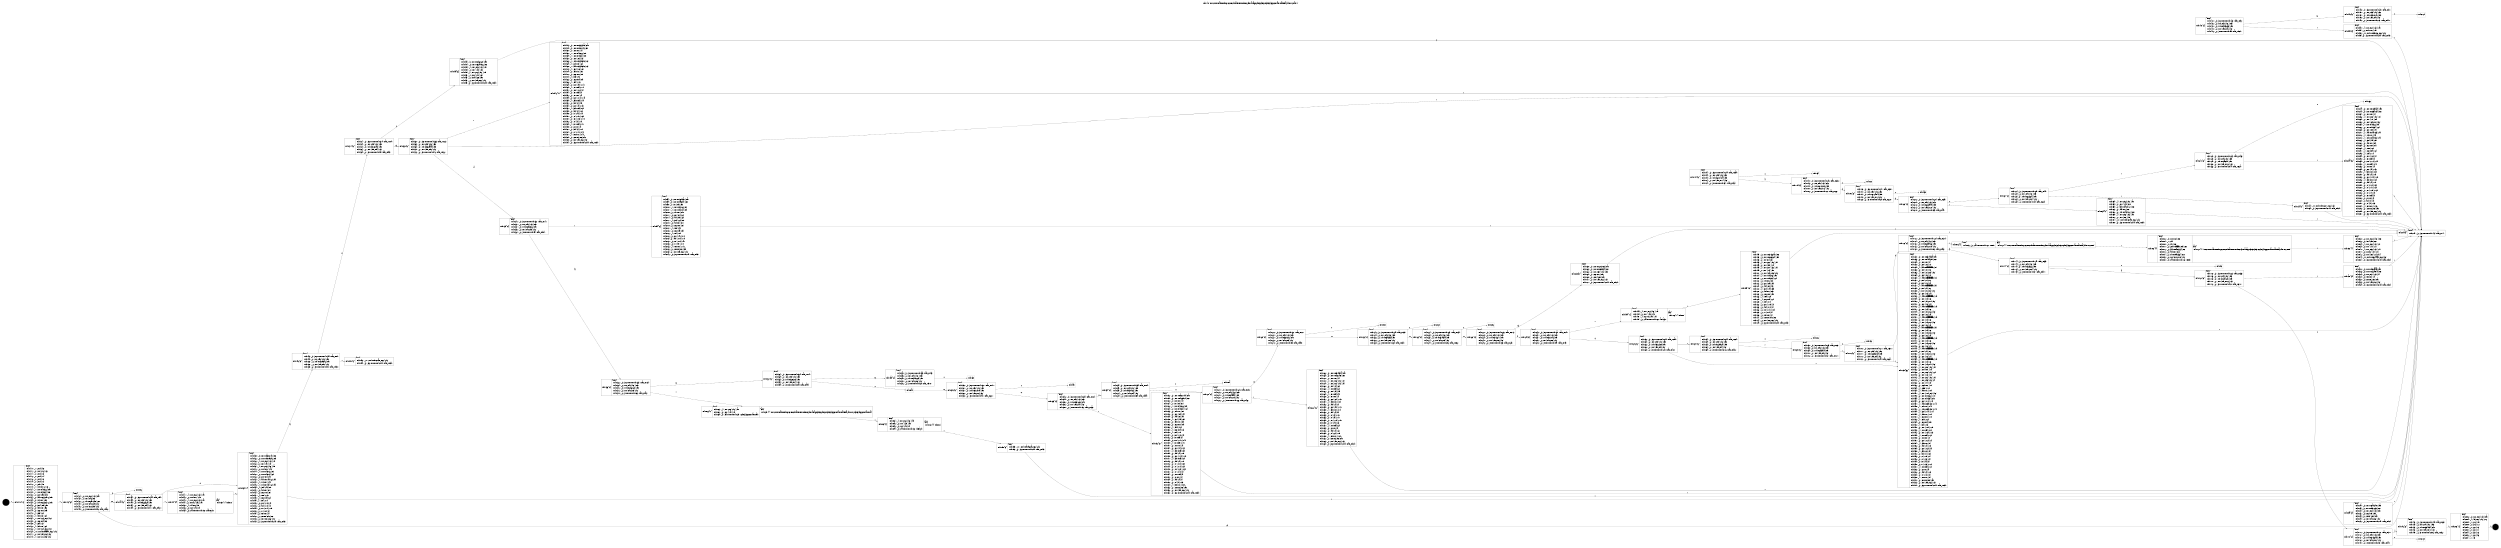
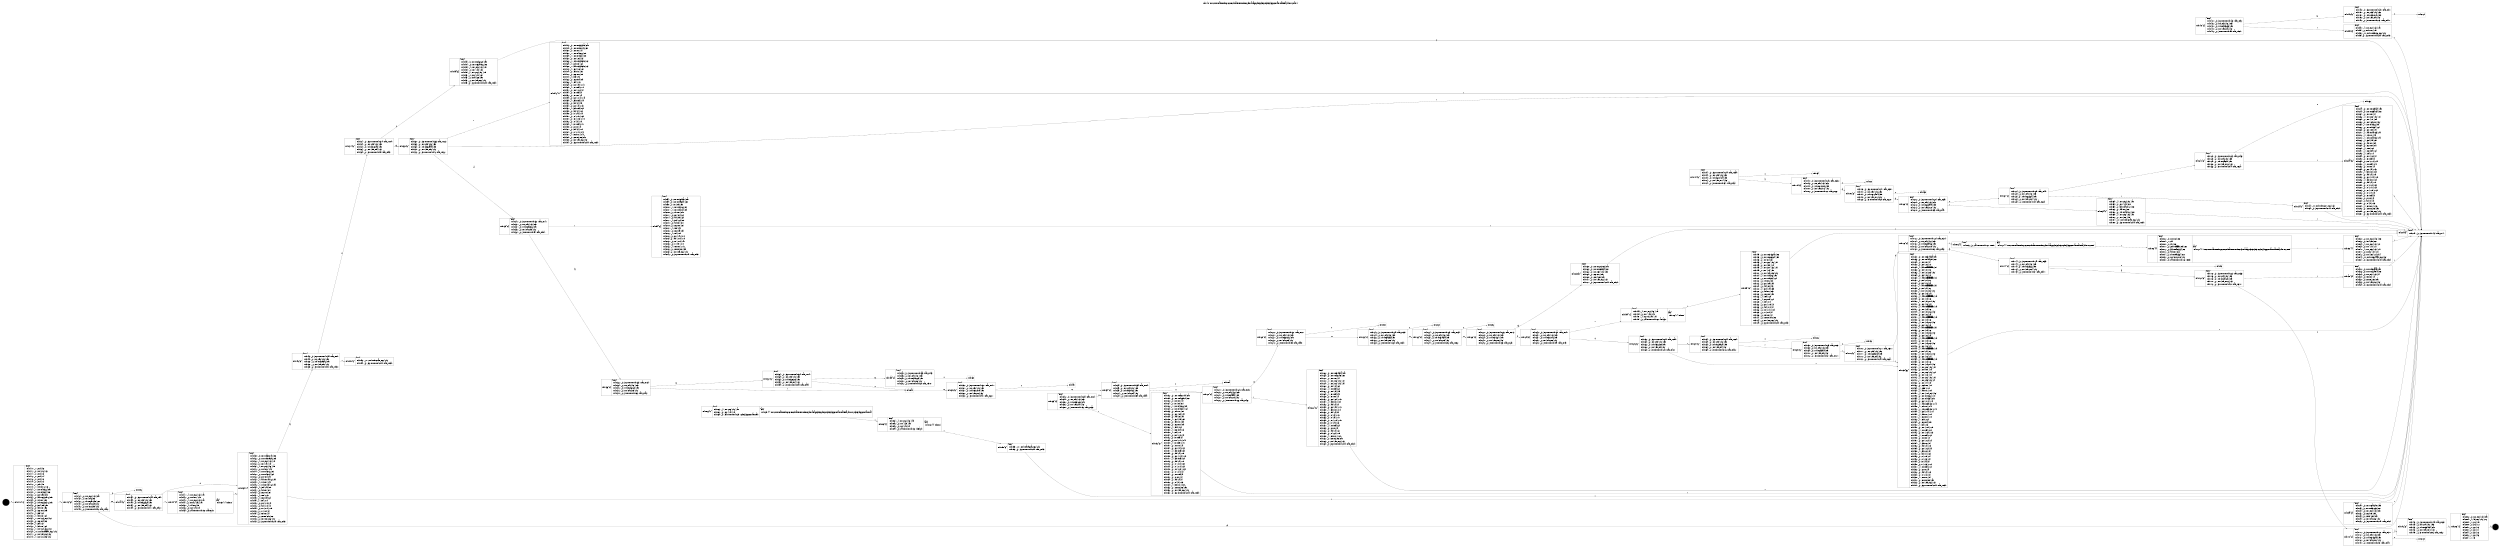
edge "0x4015bc [28]" -> "0x4015d8 [28]": now "0x4015bc [28]" -> "0x4015f4 [28]"
edge "0x401568 [28]" -> "0x401e83 [12]": now "0x401568 [28]" -> "0x401ead"
